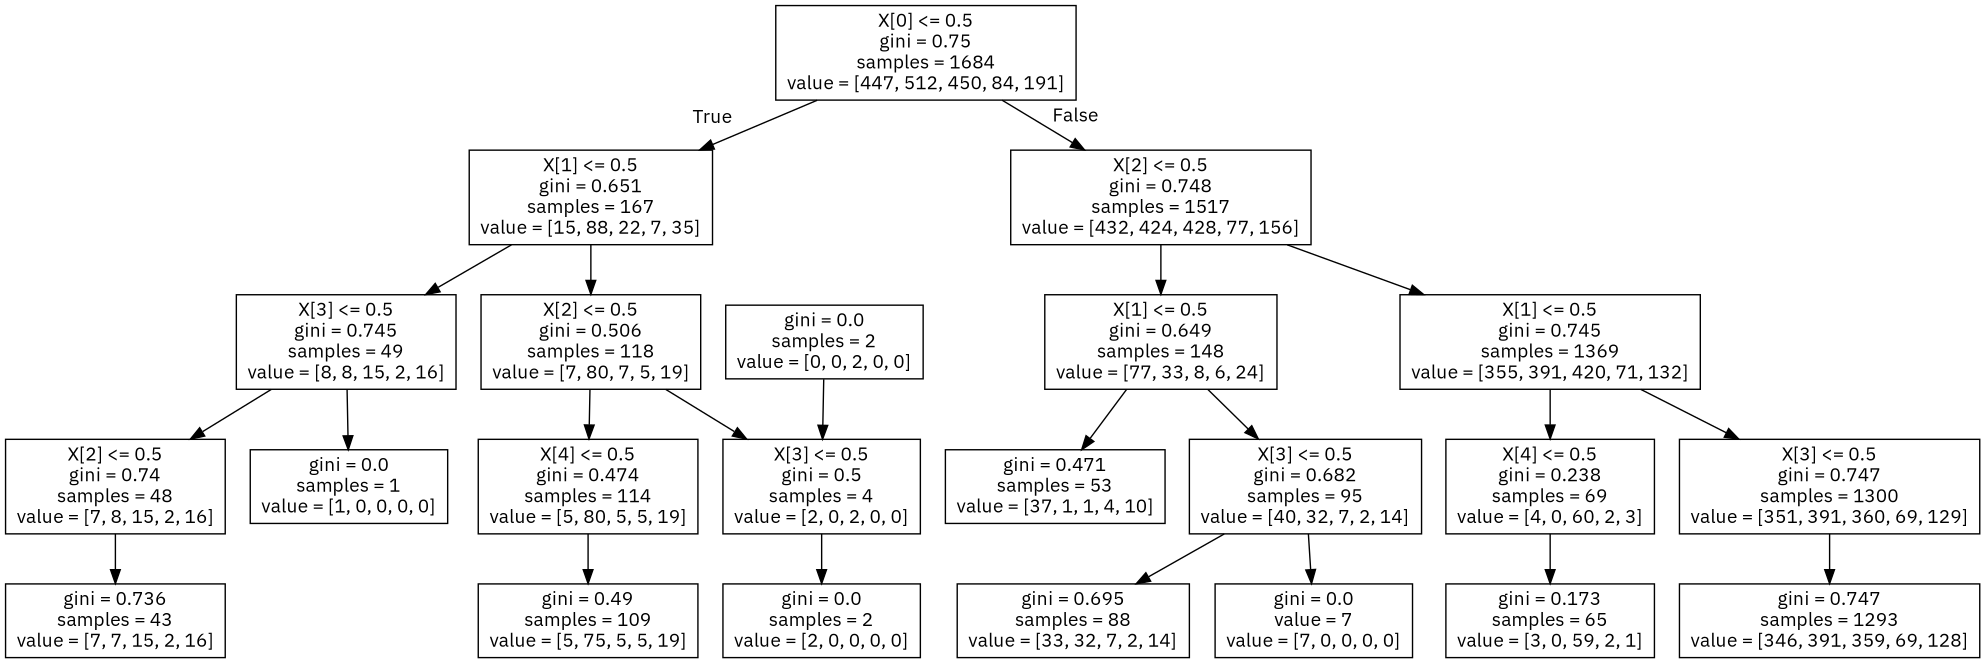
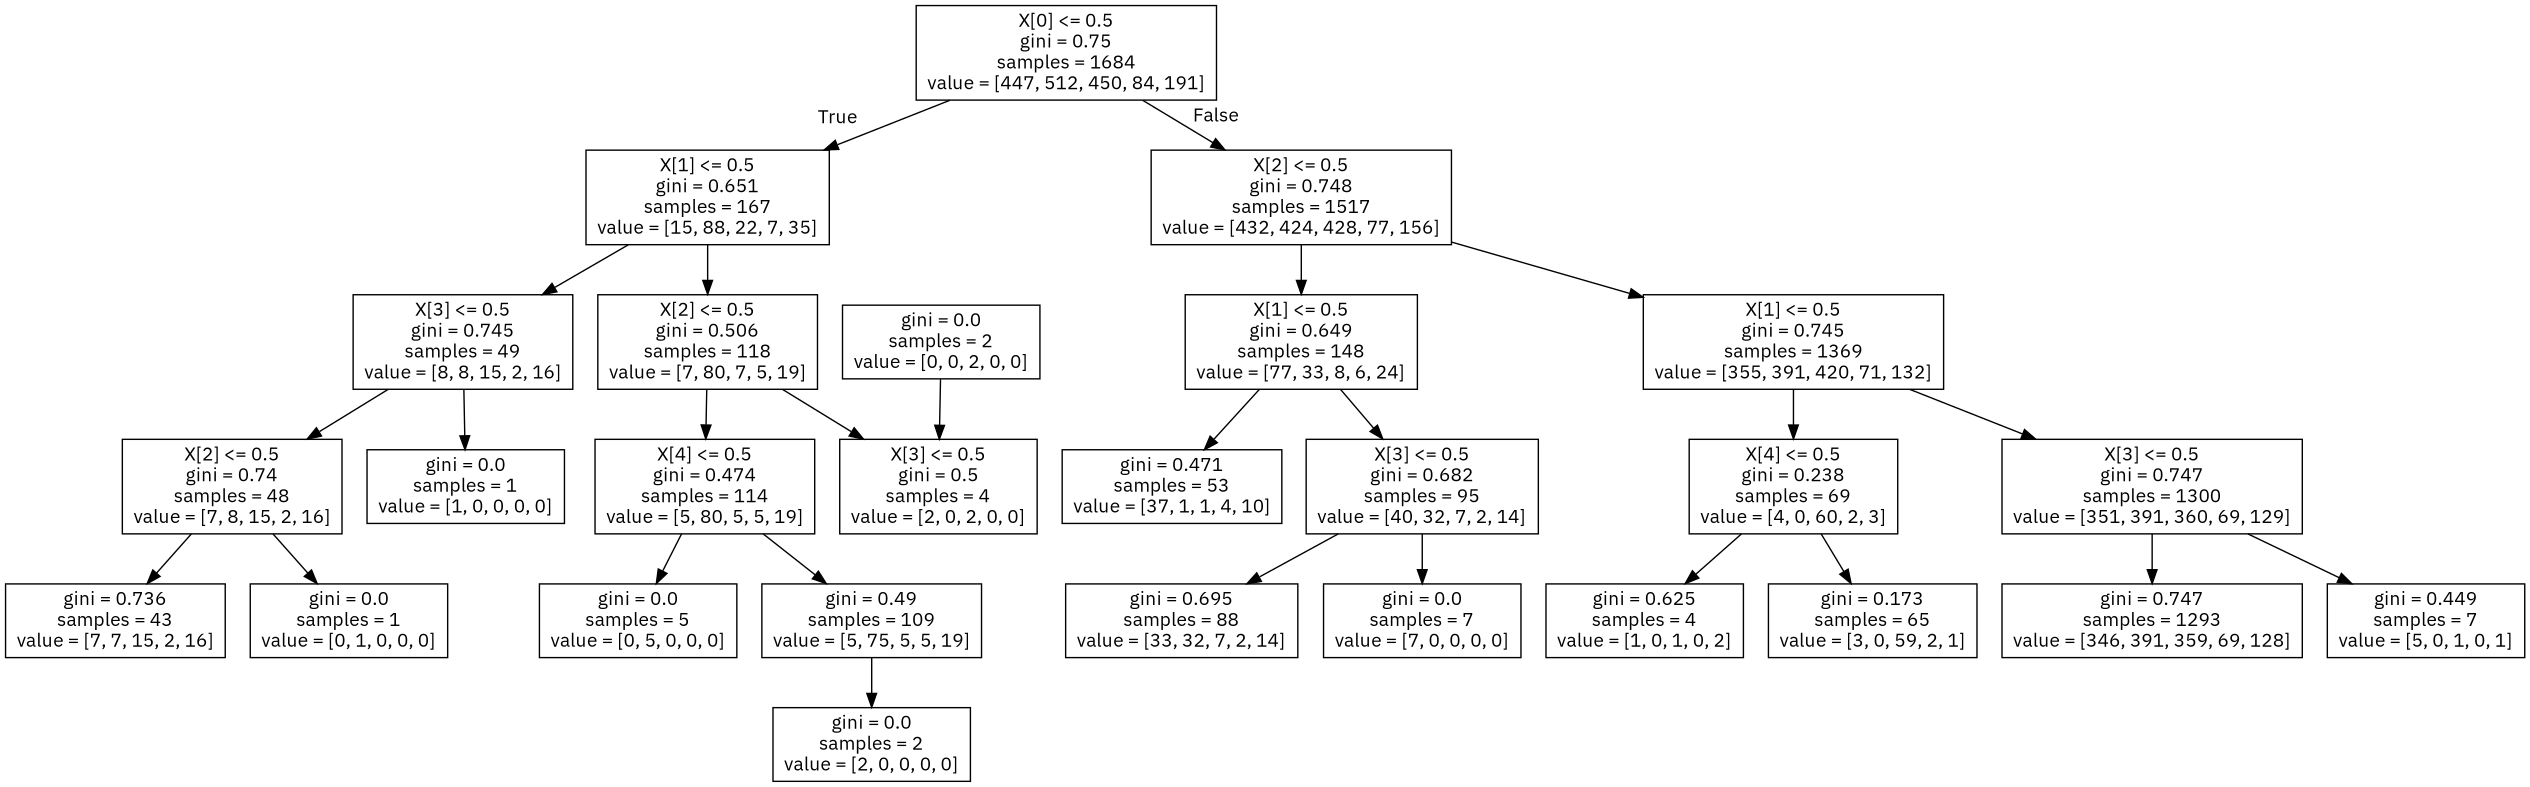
edge "X[3] <= 0.5 gini = 0.5 samples = 4 value = [2, 0, 2, 0, 0]" -> "gini = 0.0 samples = 2 value = [2, 0, 0, 0, 0]": now "gini = 0.49 samples = 109 value = [5, 75, 5, 5, 19]" -> "gini = 0.0 samples = 2 value = [2, 0, 0, 0, 0]"
node "gini = 0.0 samples = 1 value = [0, 1, 0, 0, 0]": added
node "gini = 0.0 samples = 5 value = [0, 5, 0, 0, 0]": added
node "gini = 0.0 value = 7 value = [7, 0, 0, 0, 0]": label "gini = 0.0 value = 7 value = [7, 0, 0, 0, 0]" -> "gini = 0.0 samples = 7 value = [7, 0, 0, 0, 0]"
node "gini = 0.625 samples = 4 value = [1, 0, 1, 0, 2]": added
node "gini = 0.449 samples = 7 value = [5, 0, 1, 0, 1]": added
